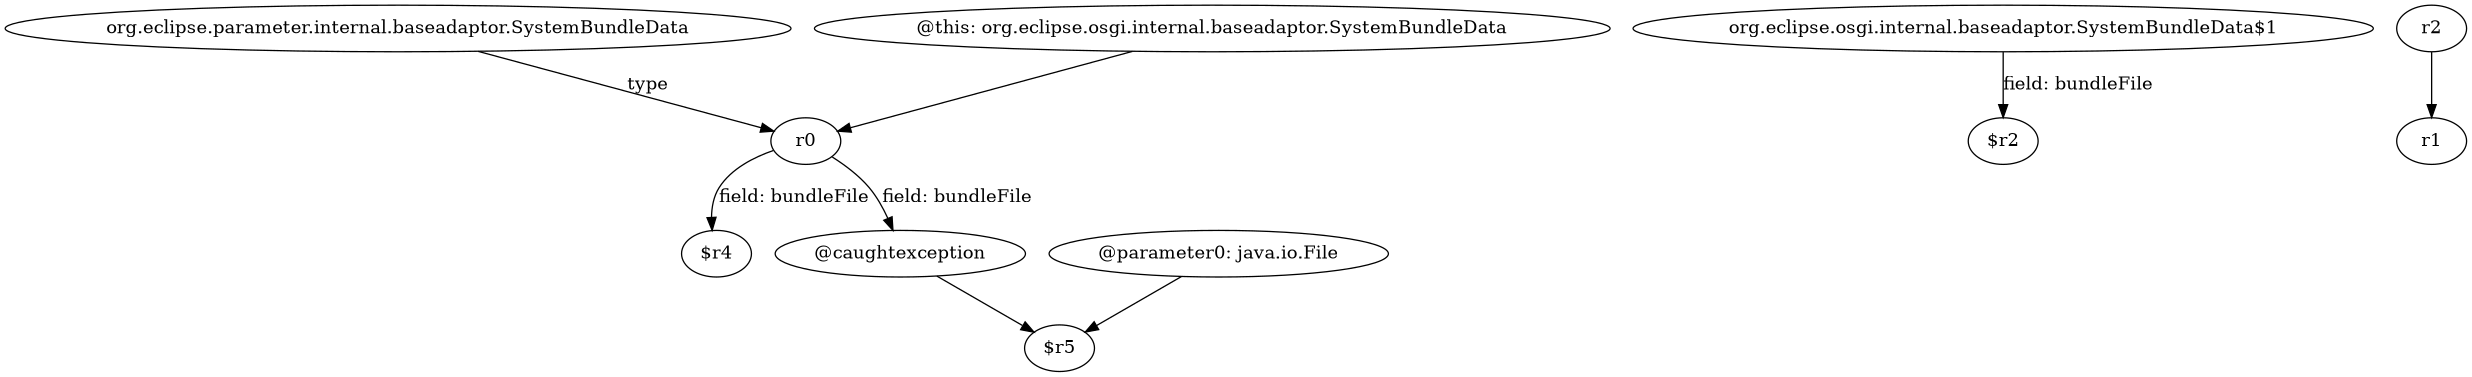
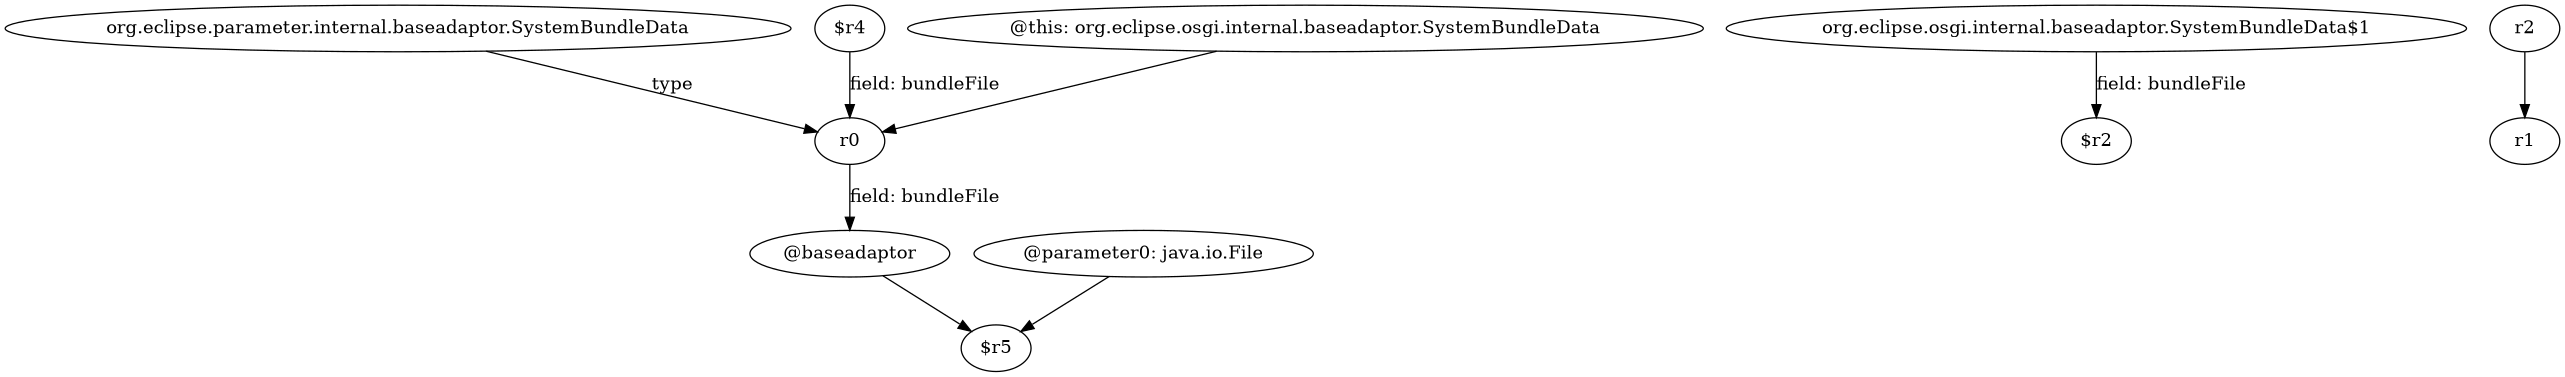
edge "r0" -> "$r4": reversed
node "@caughtexception": label "@caughtexception" -> "@baseadaptor"
